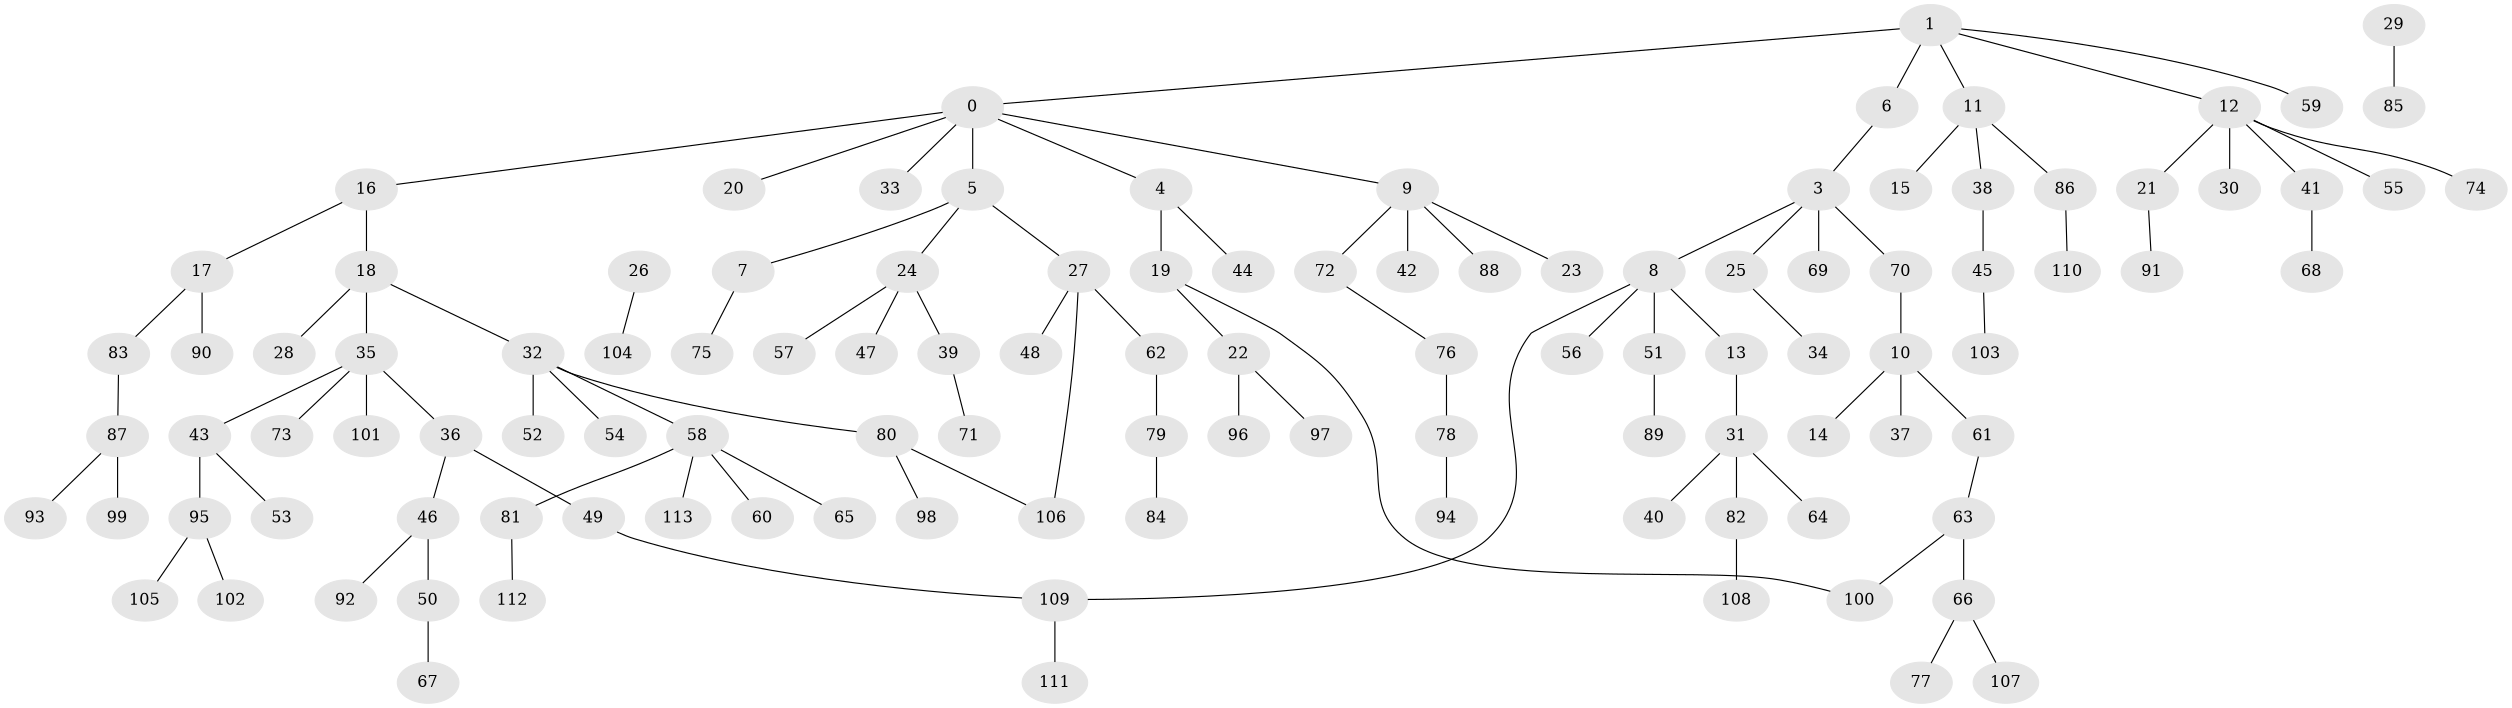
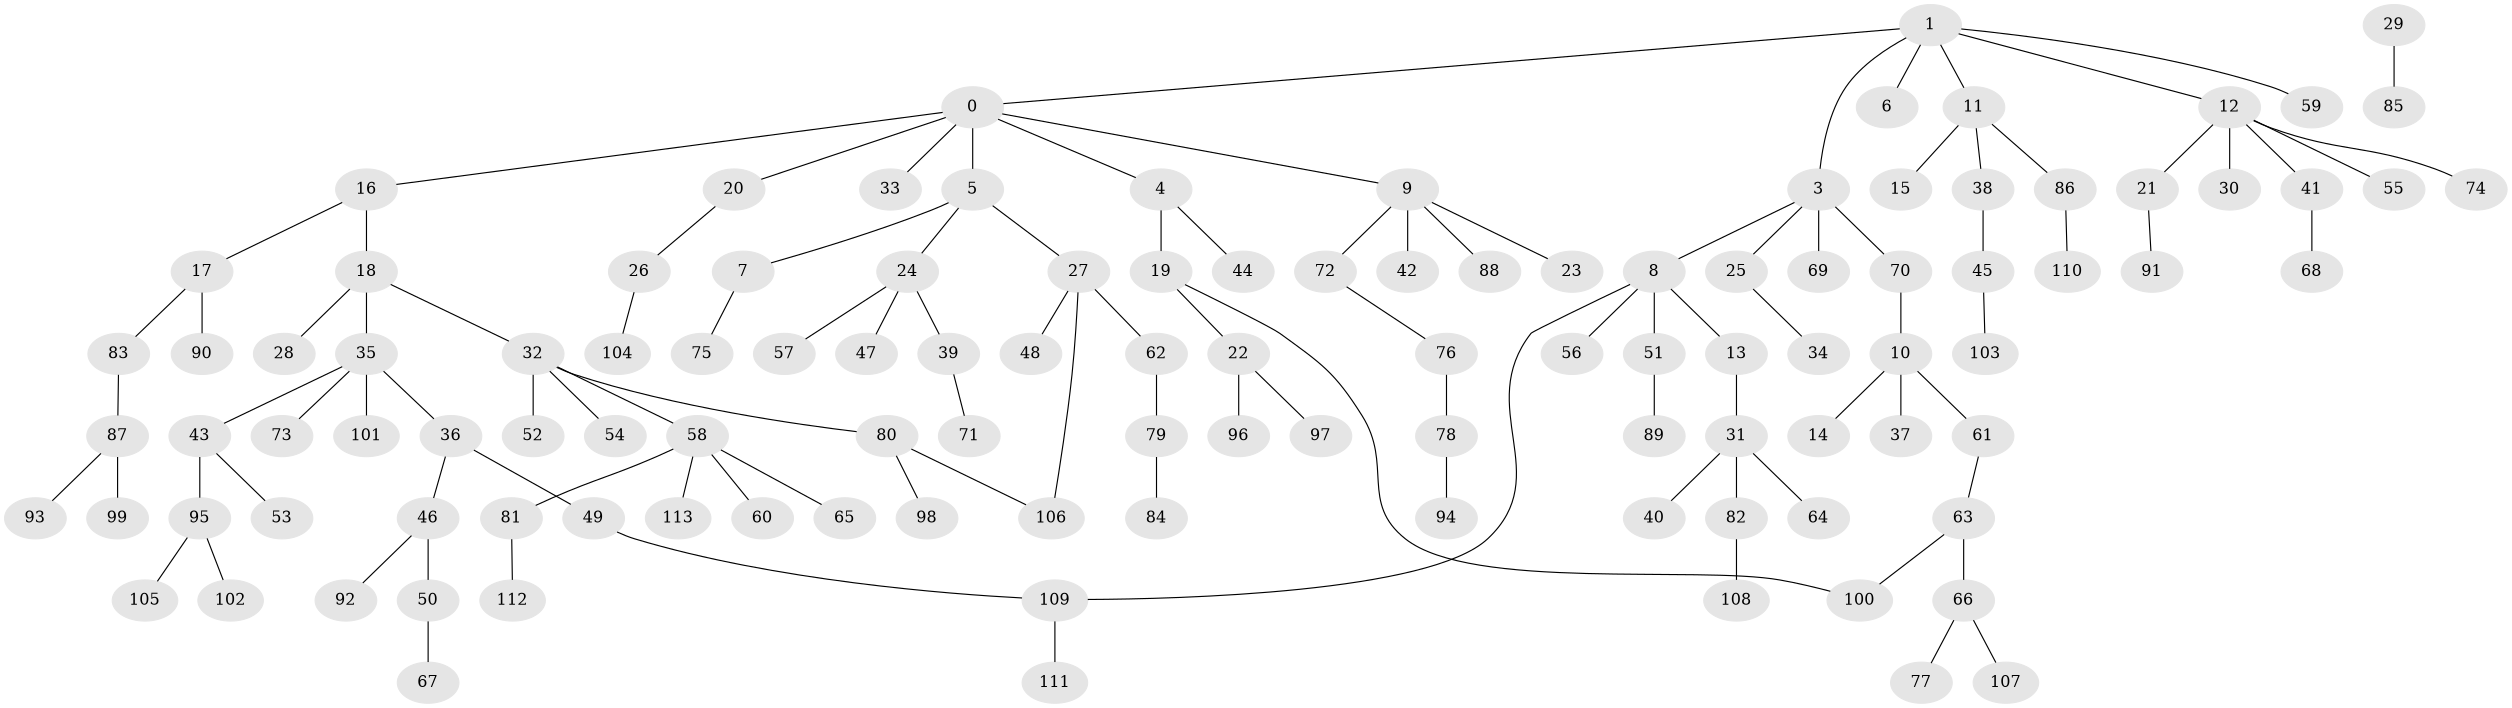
edge "6" -- "3": now "1" -- "3"
edge "20" -- "26": added
